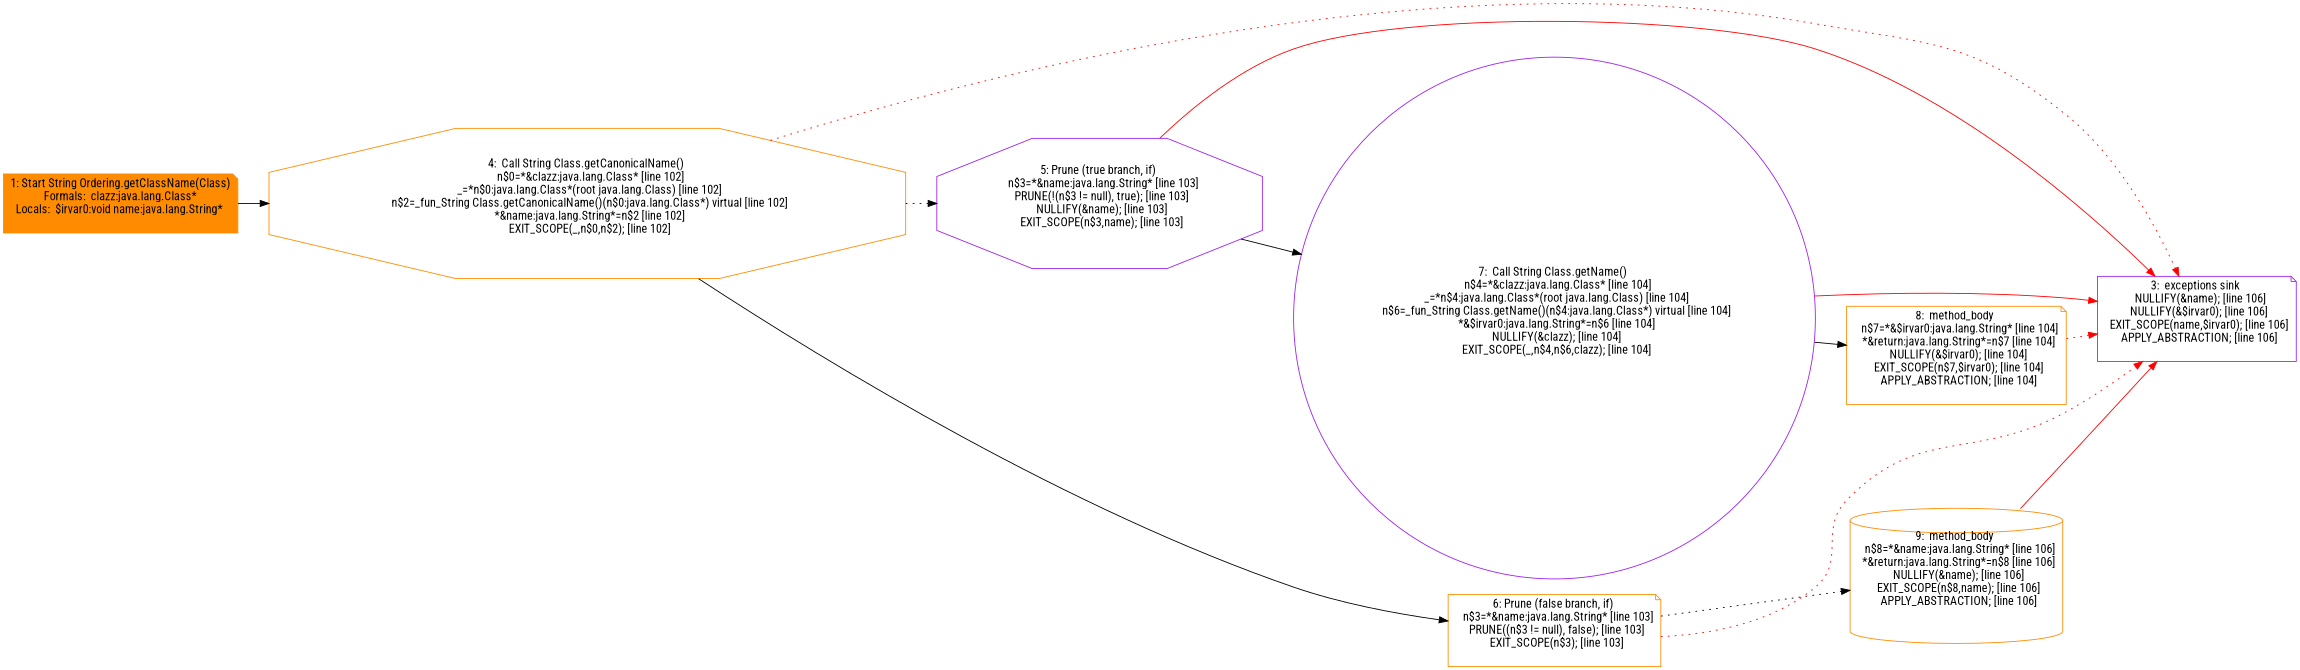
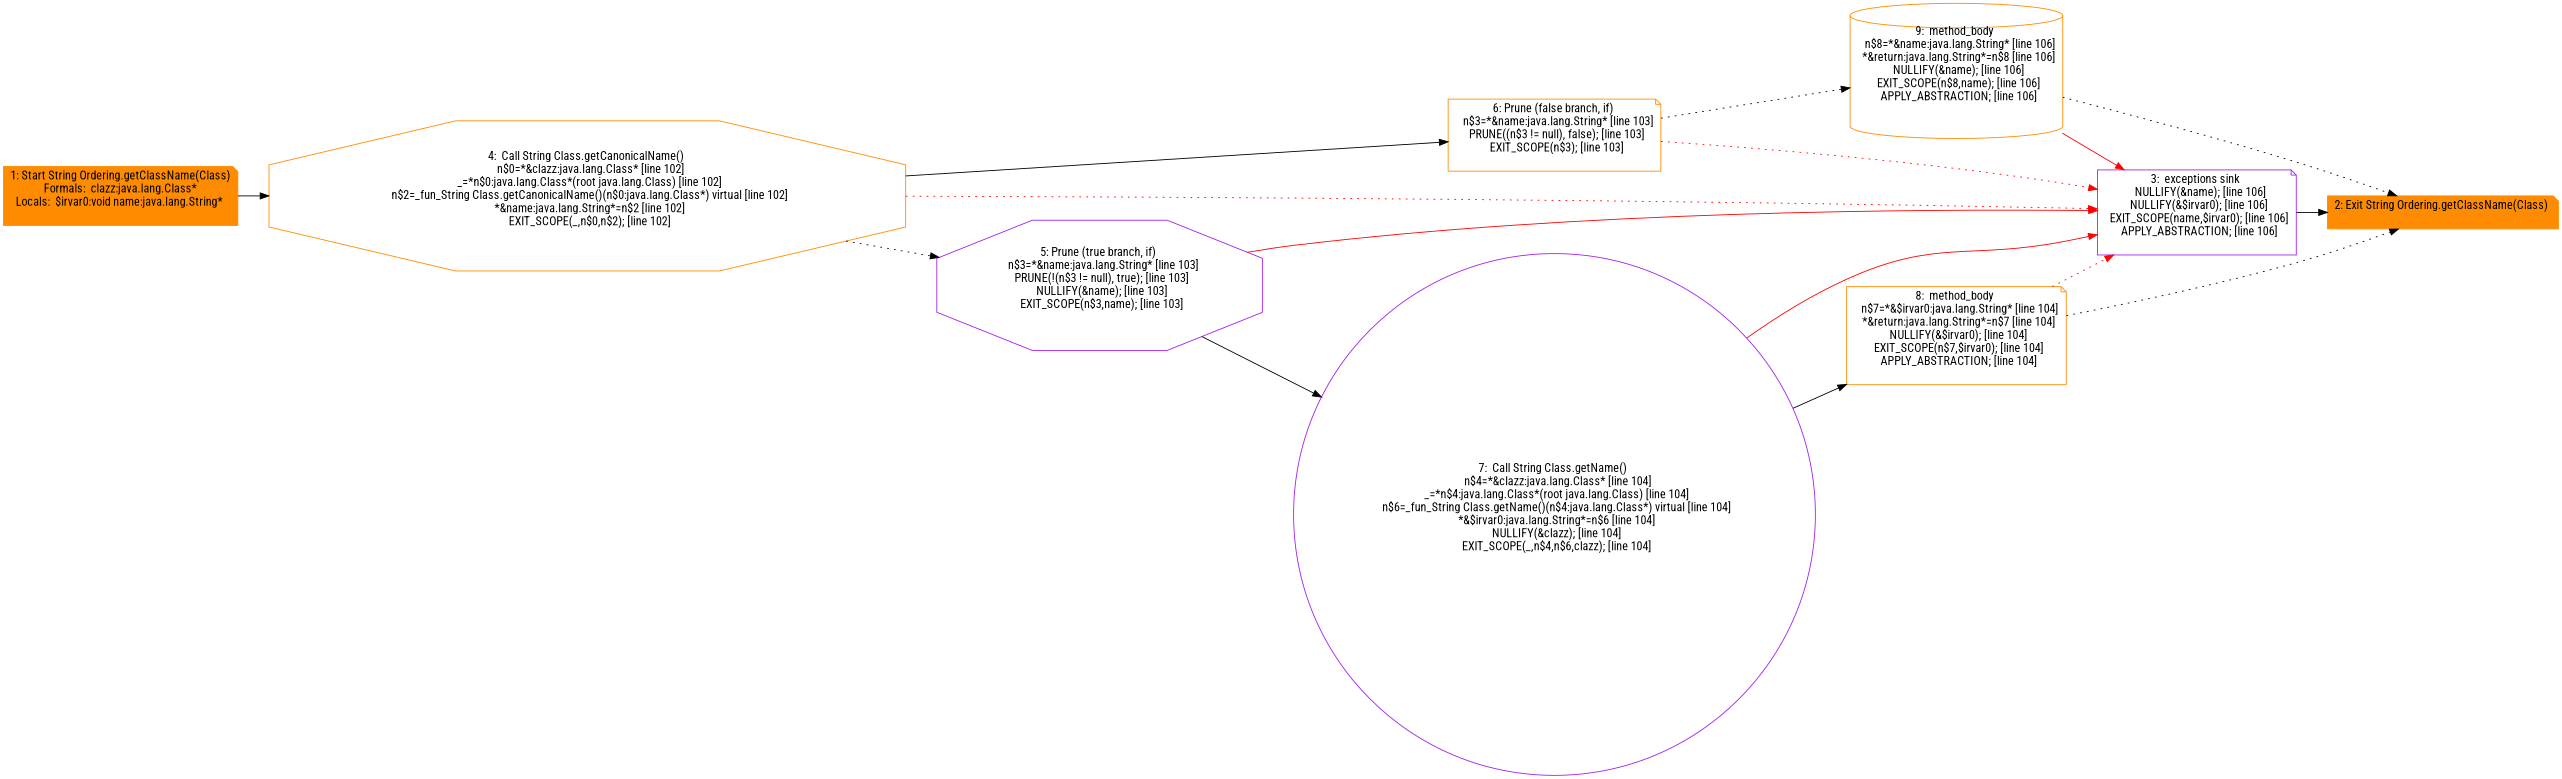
node "2: Exit String Ordering.getClassName(Class)": added
